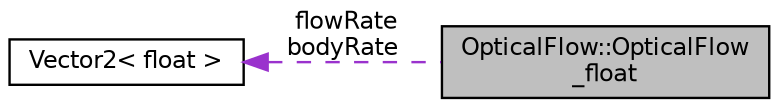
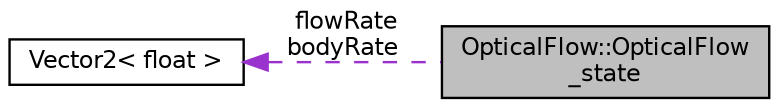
node "OpticalFlow::OpticalFlow _float": label "OpticalFlow::OpticalFlow _float" -> "OpticalFlow::OpticalFlow _state"
